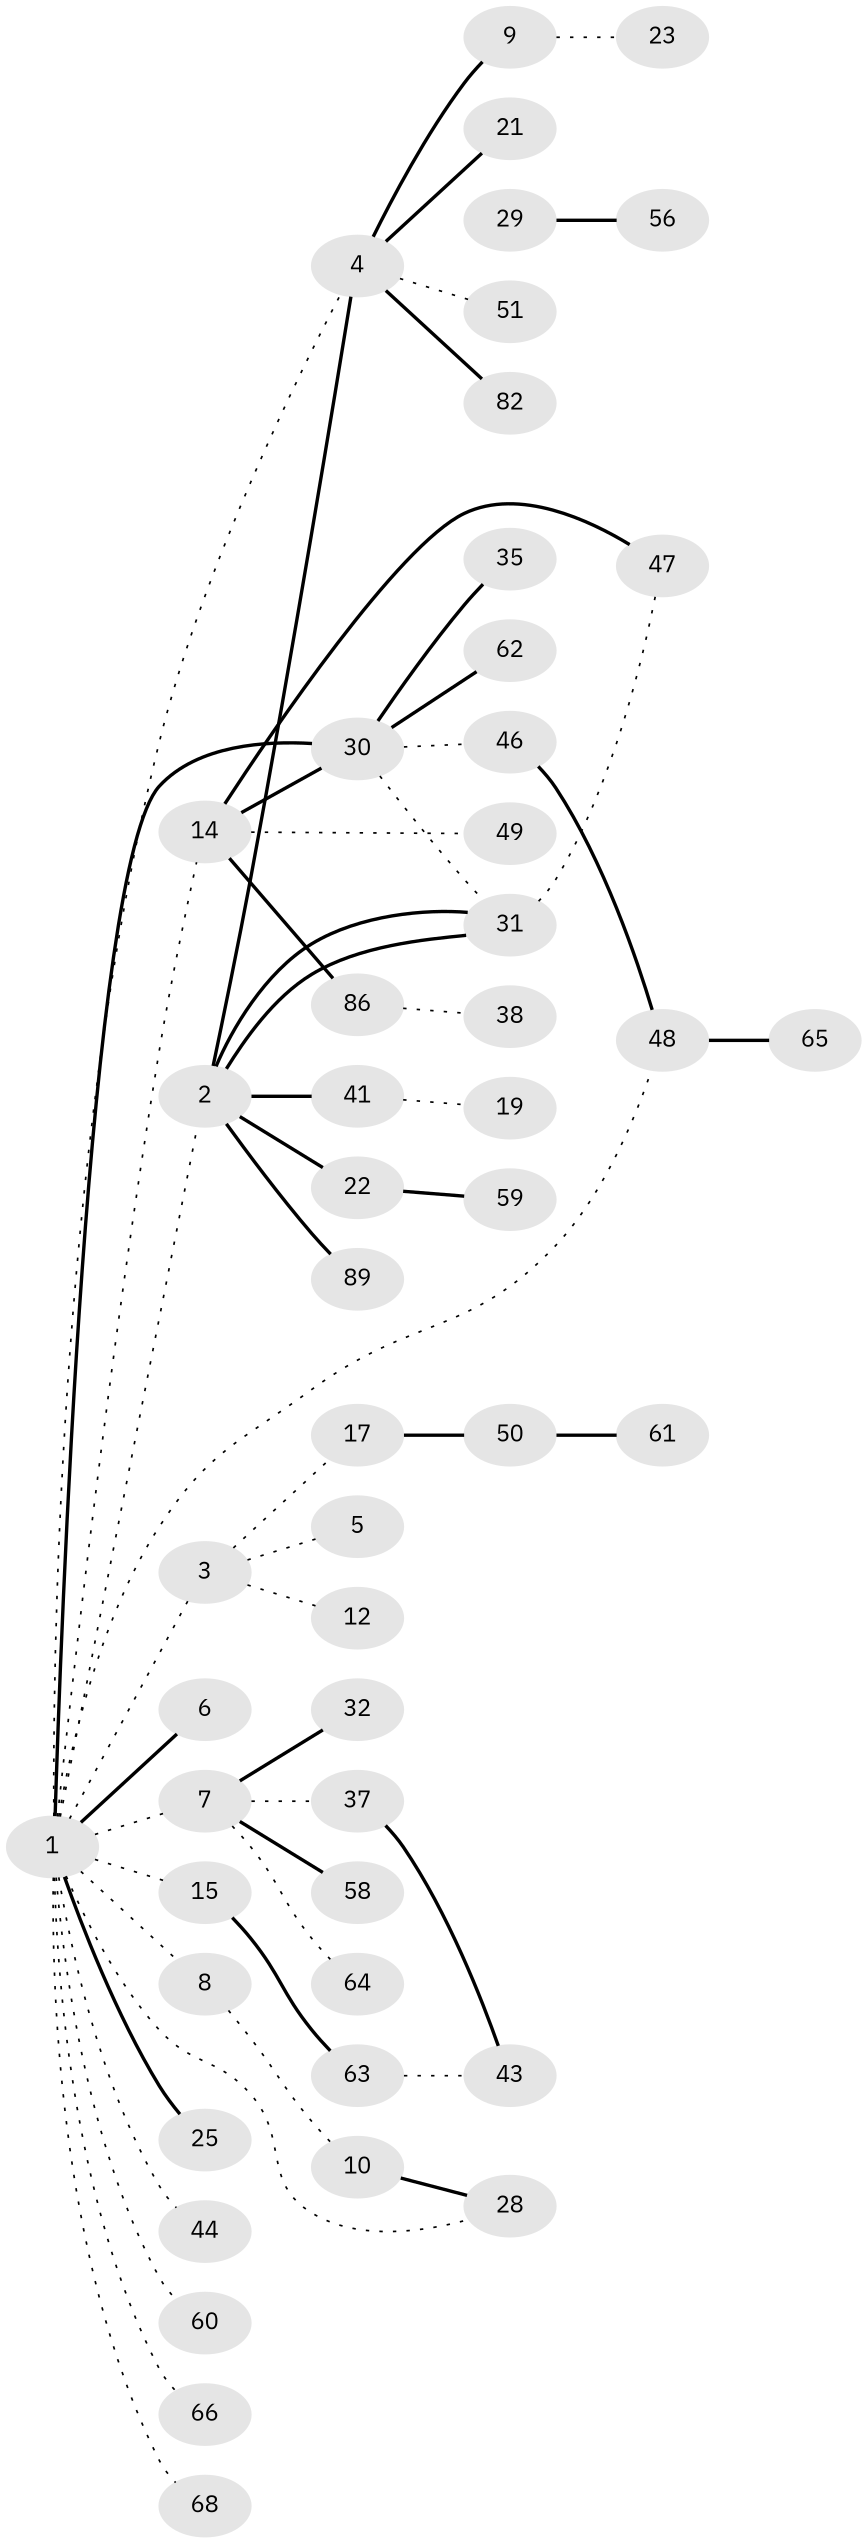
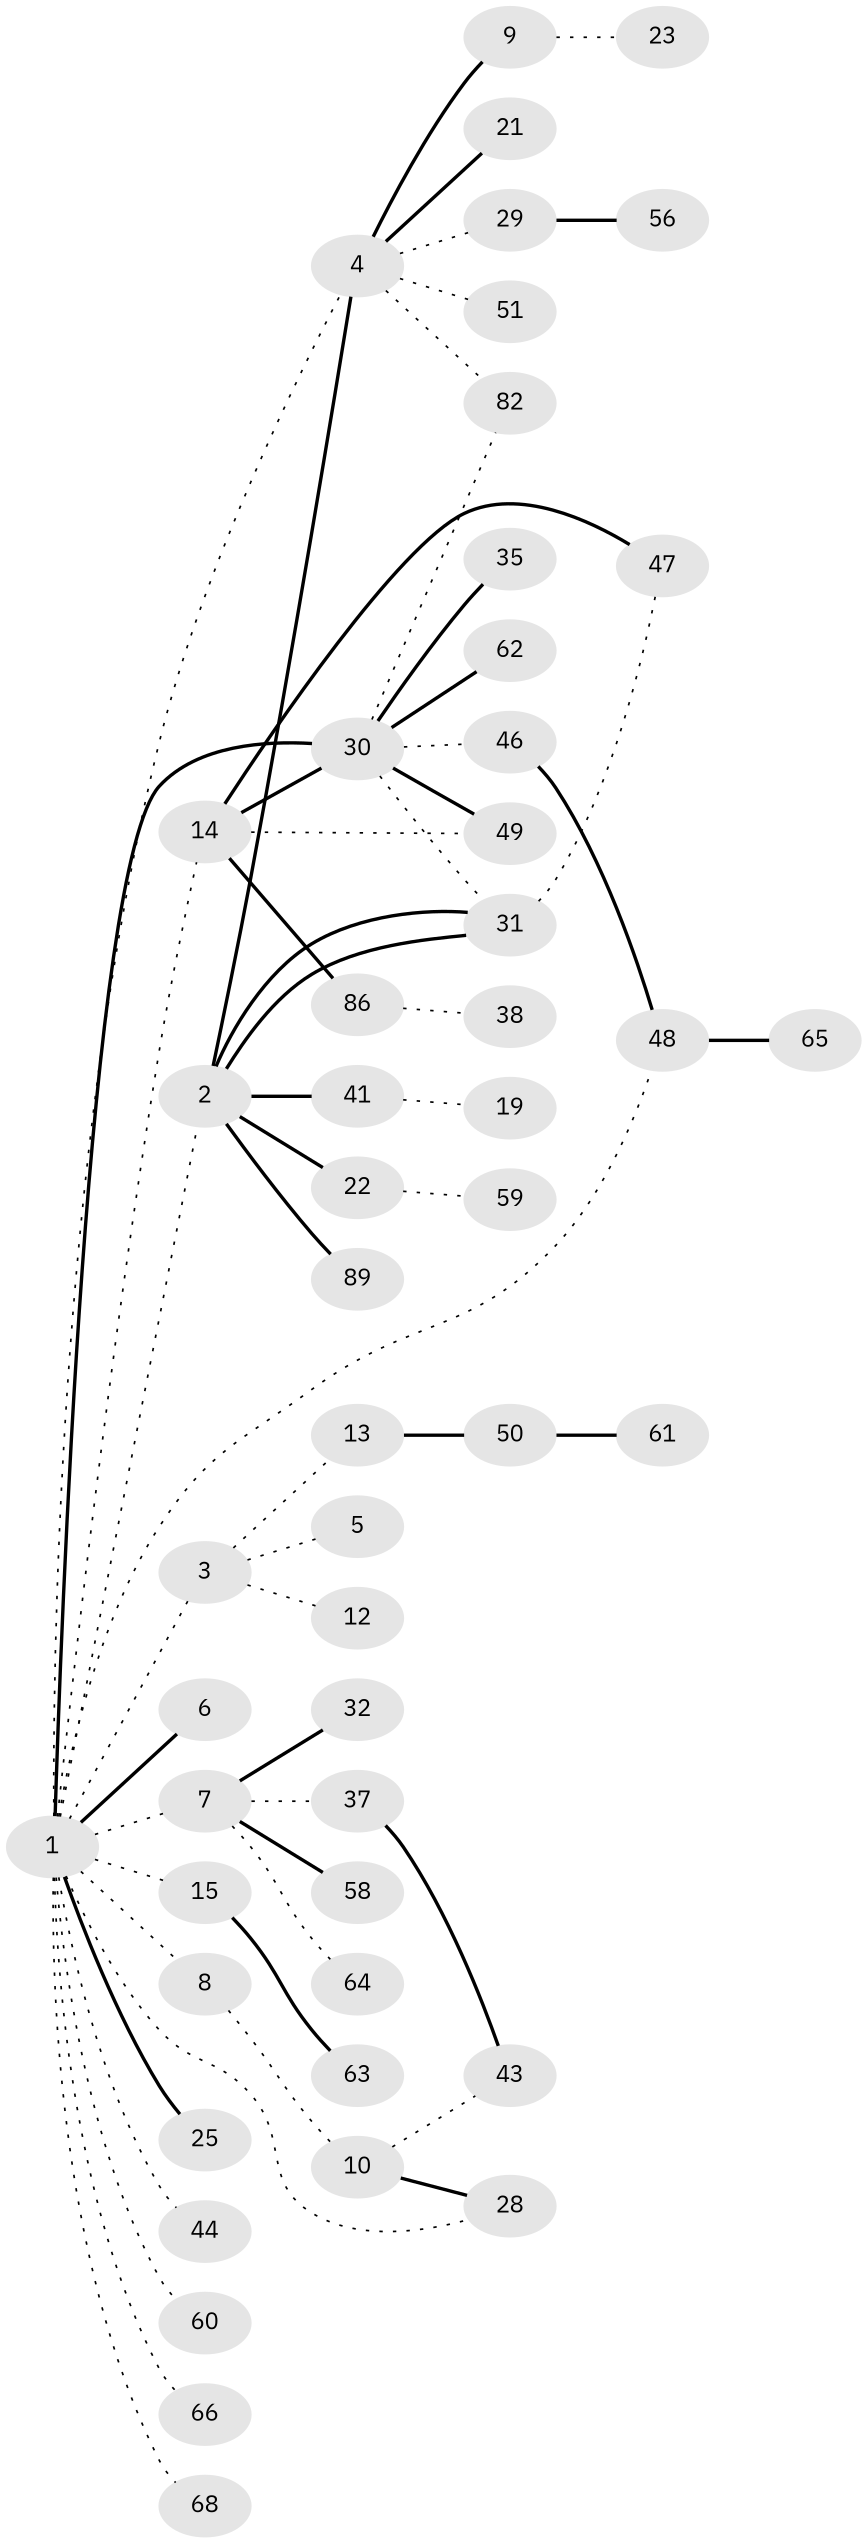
edge "29" -- "4": added
edge "4" -- "82": style bold -> dotted
edge "82" -- "30": added
edge "30" -- "49": added
edge "22" -- "59": style bold -> dotted
node "17": label "17" -> "13"
edge "63" -- "43": now "10" -- "43"
